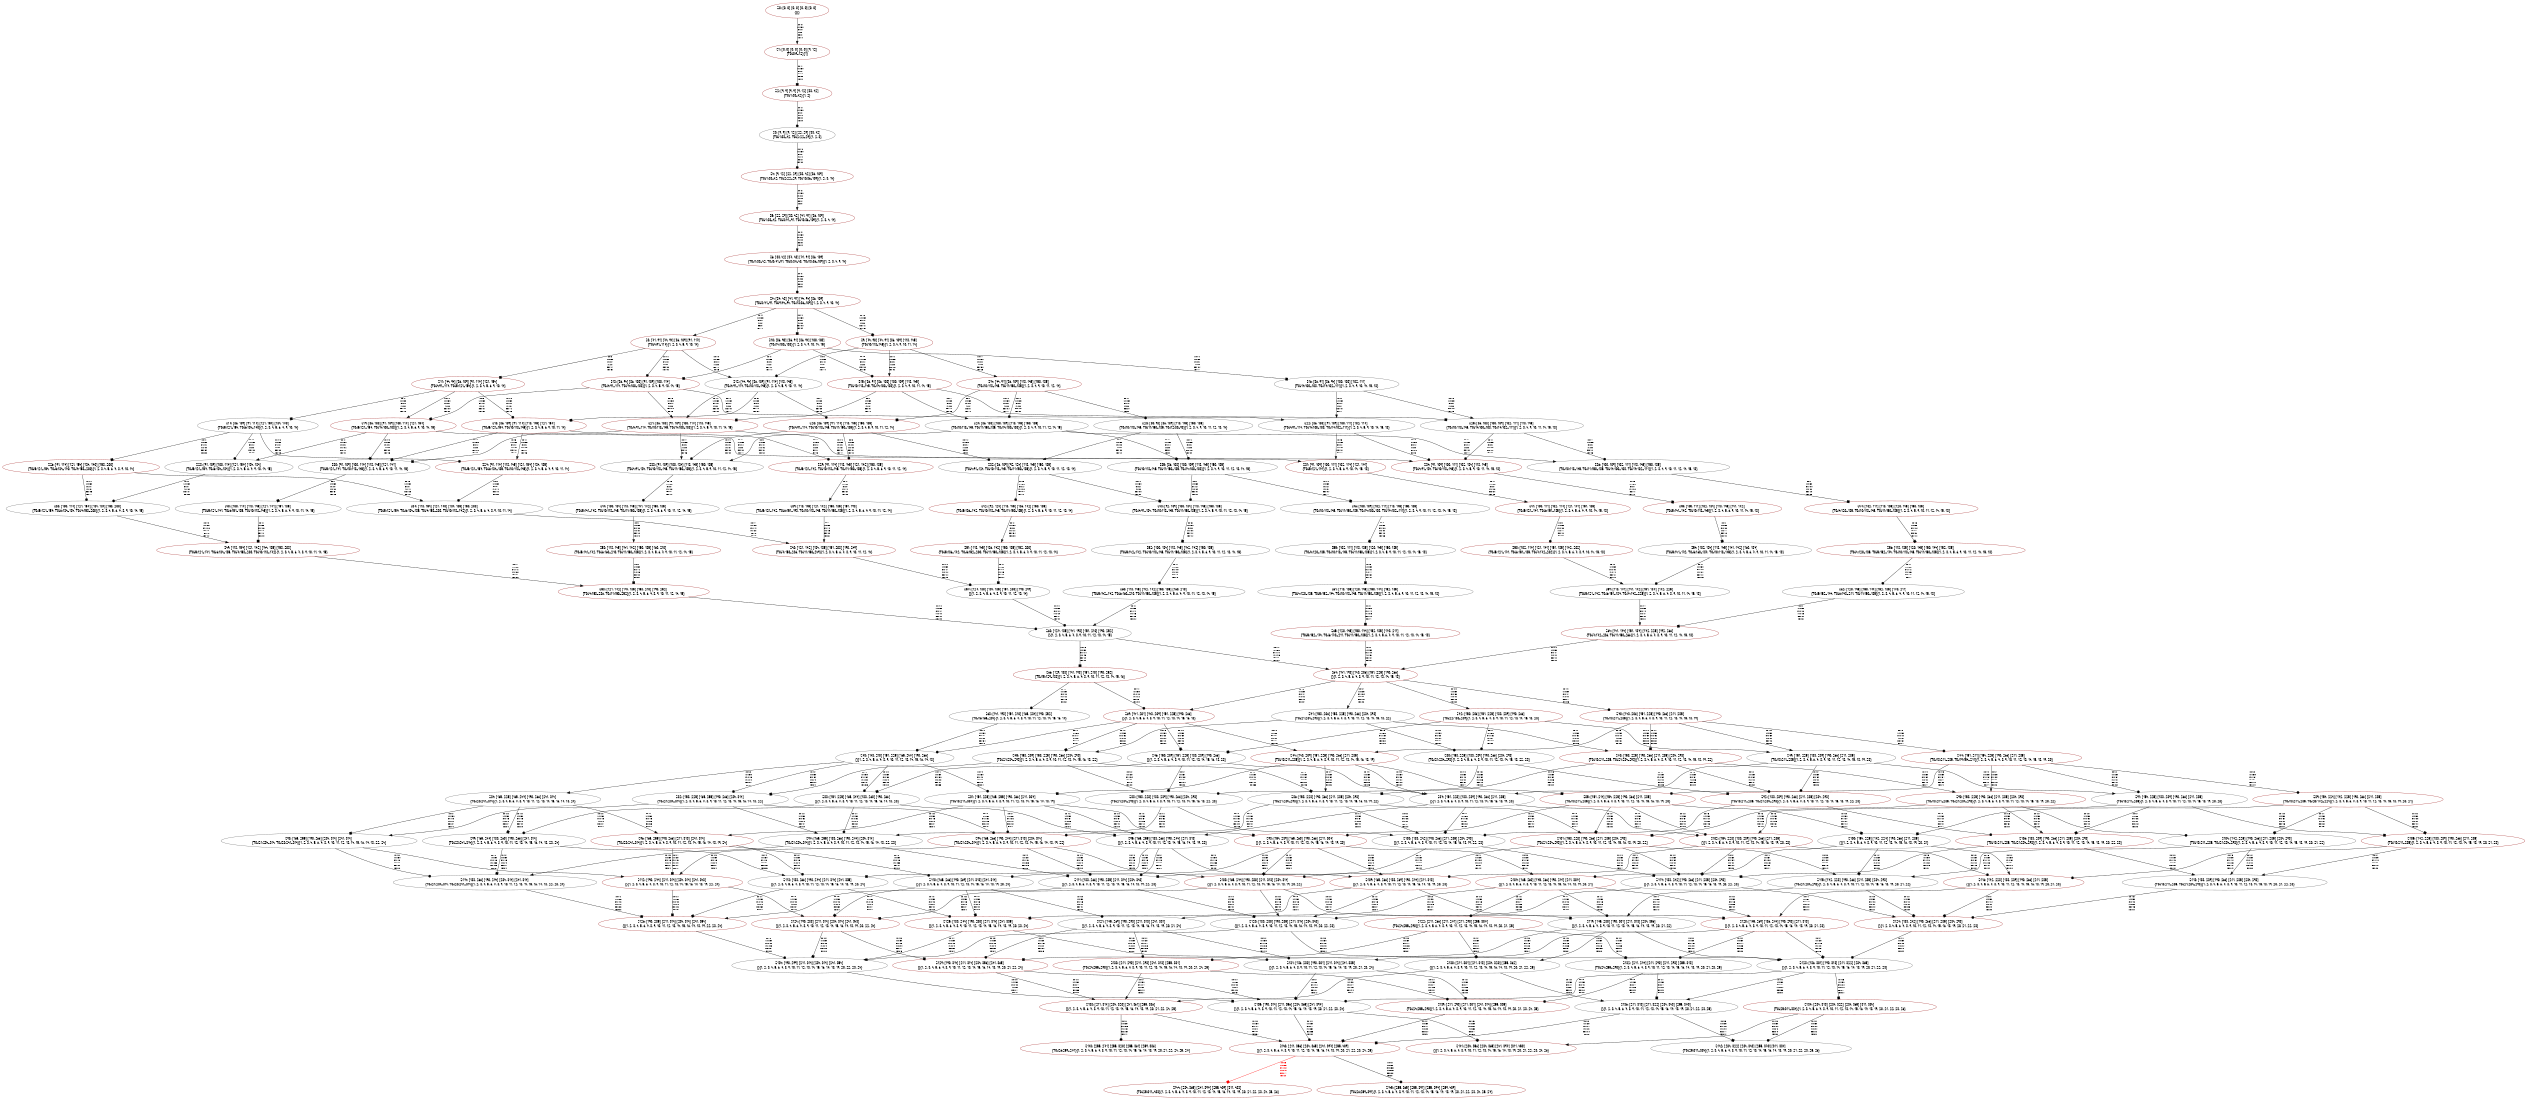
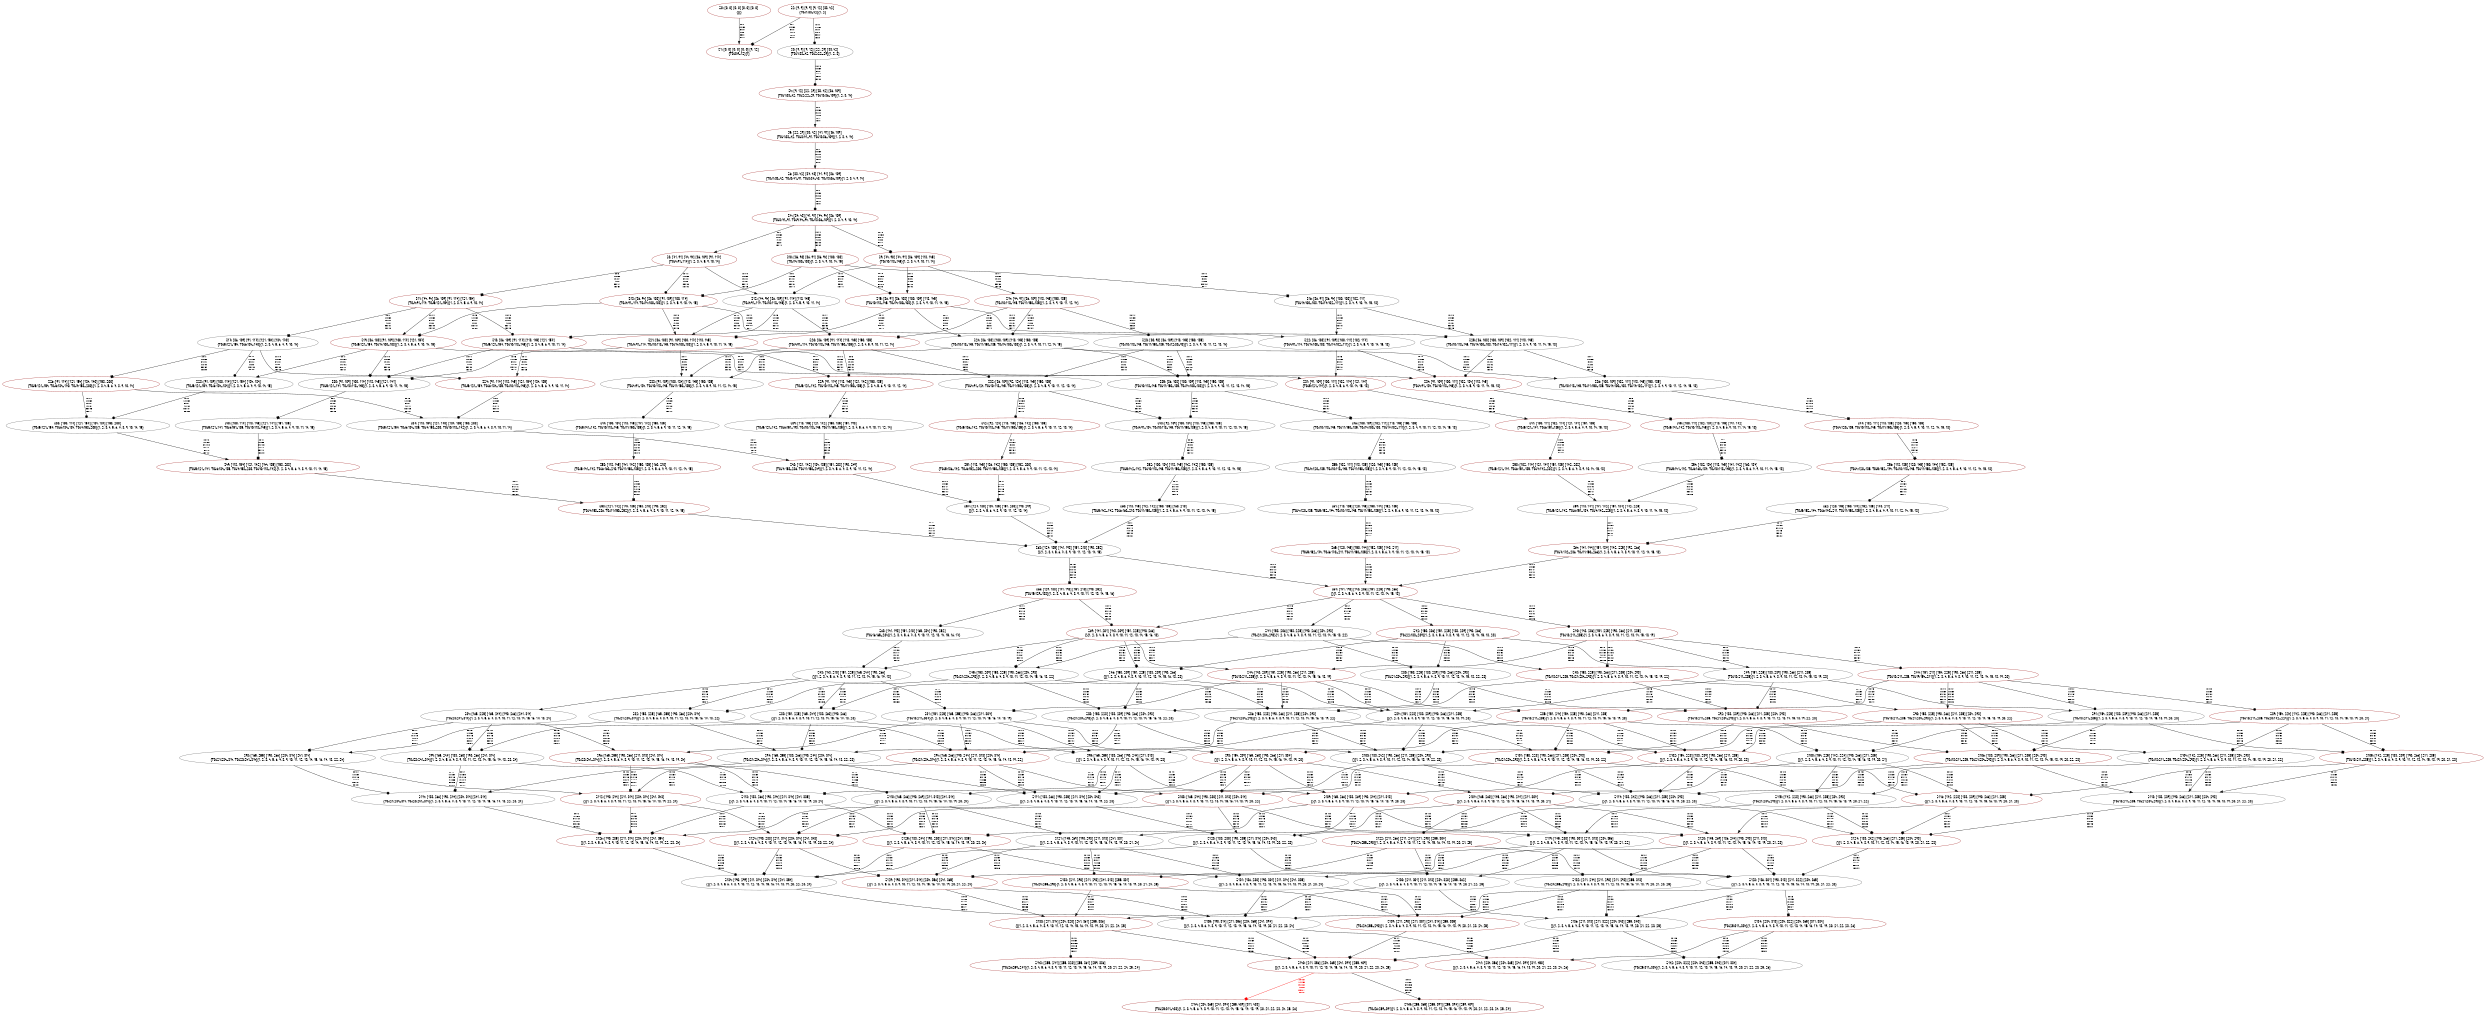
edge "S1: [0, 0] [0, 0] [0, 0] [9, 12] {T0J0:9-12}{1}" -> "S2: [9, 9] [9, 9] [9, 12] [33, 42] {T0J1:33-42}{1, 2}": reversed
